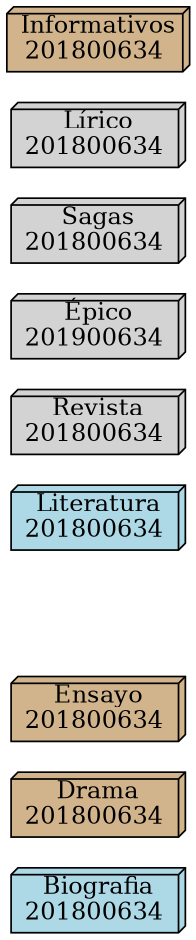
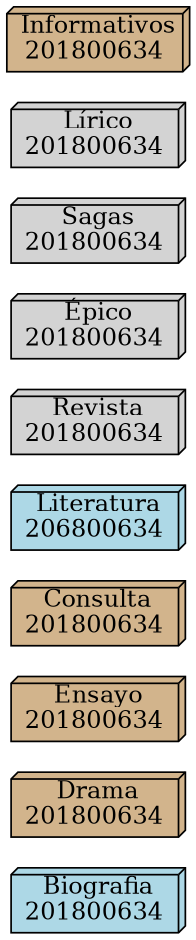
node "Épico 201900634": label "Épico 201900634" -> "Épico 201800634"
node "Literatura 201800634": label "Literatura 201800634" -> "Literatura 206800634"
node "Consulta 201800634": added
